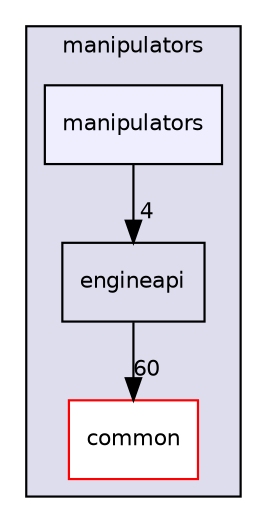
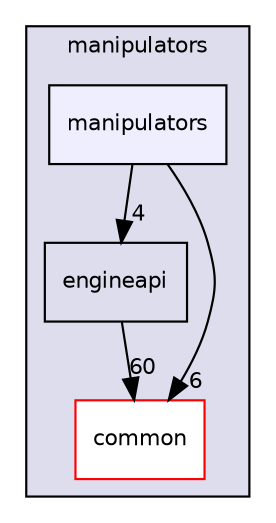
edge "manipulators" -> "common": added
